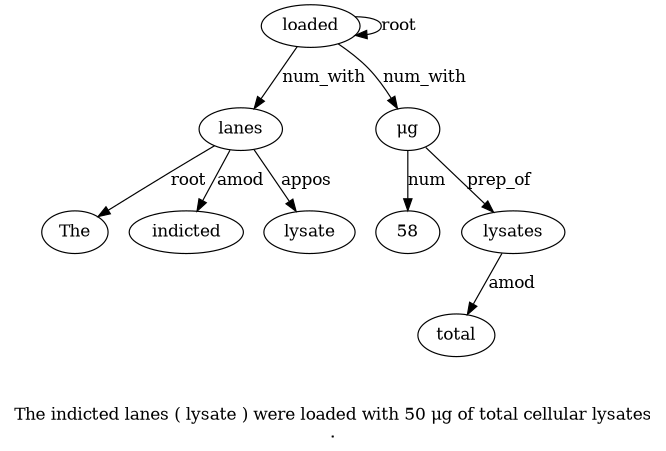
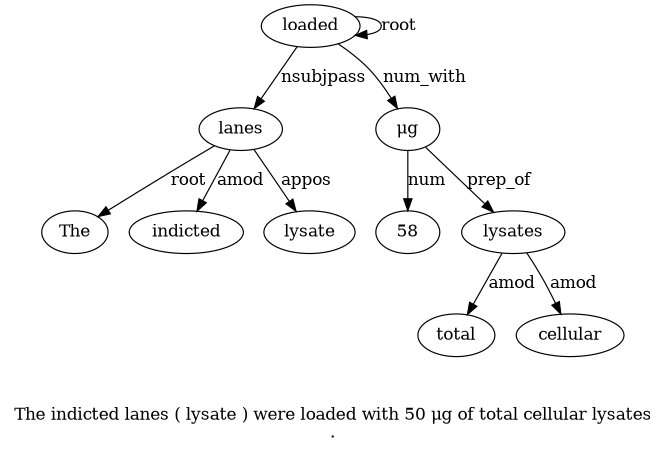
edge "loaded" -> "lanes": label "num_with" -> "nsubjpass"
node "cellular": added
